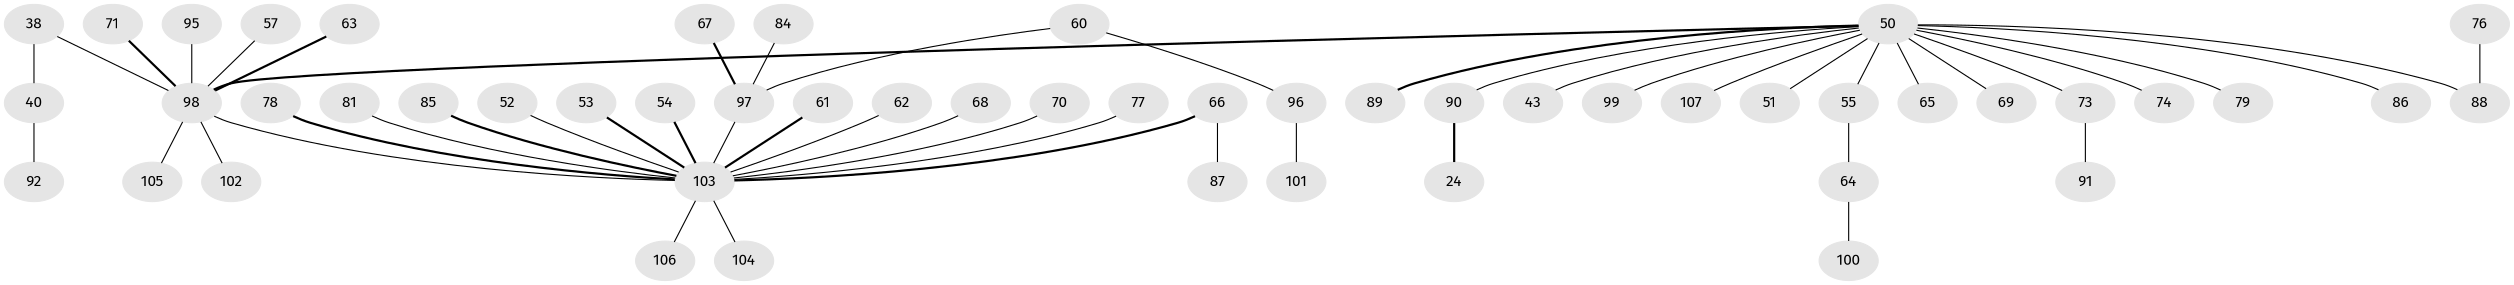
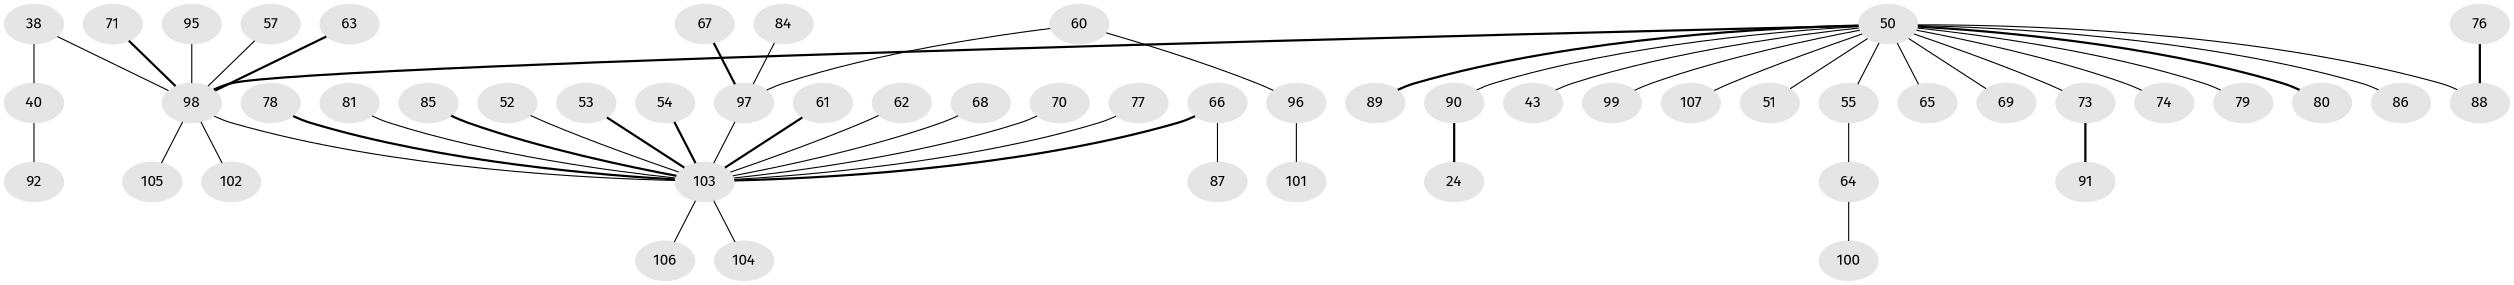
edge "76" -- "88": style solid -> bold
node "80": added
edge "73" -- "91": style solid -> bold
